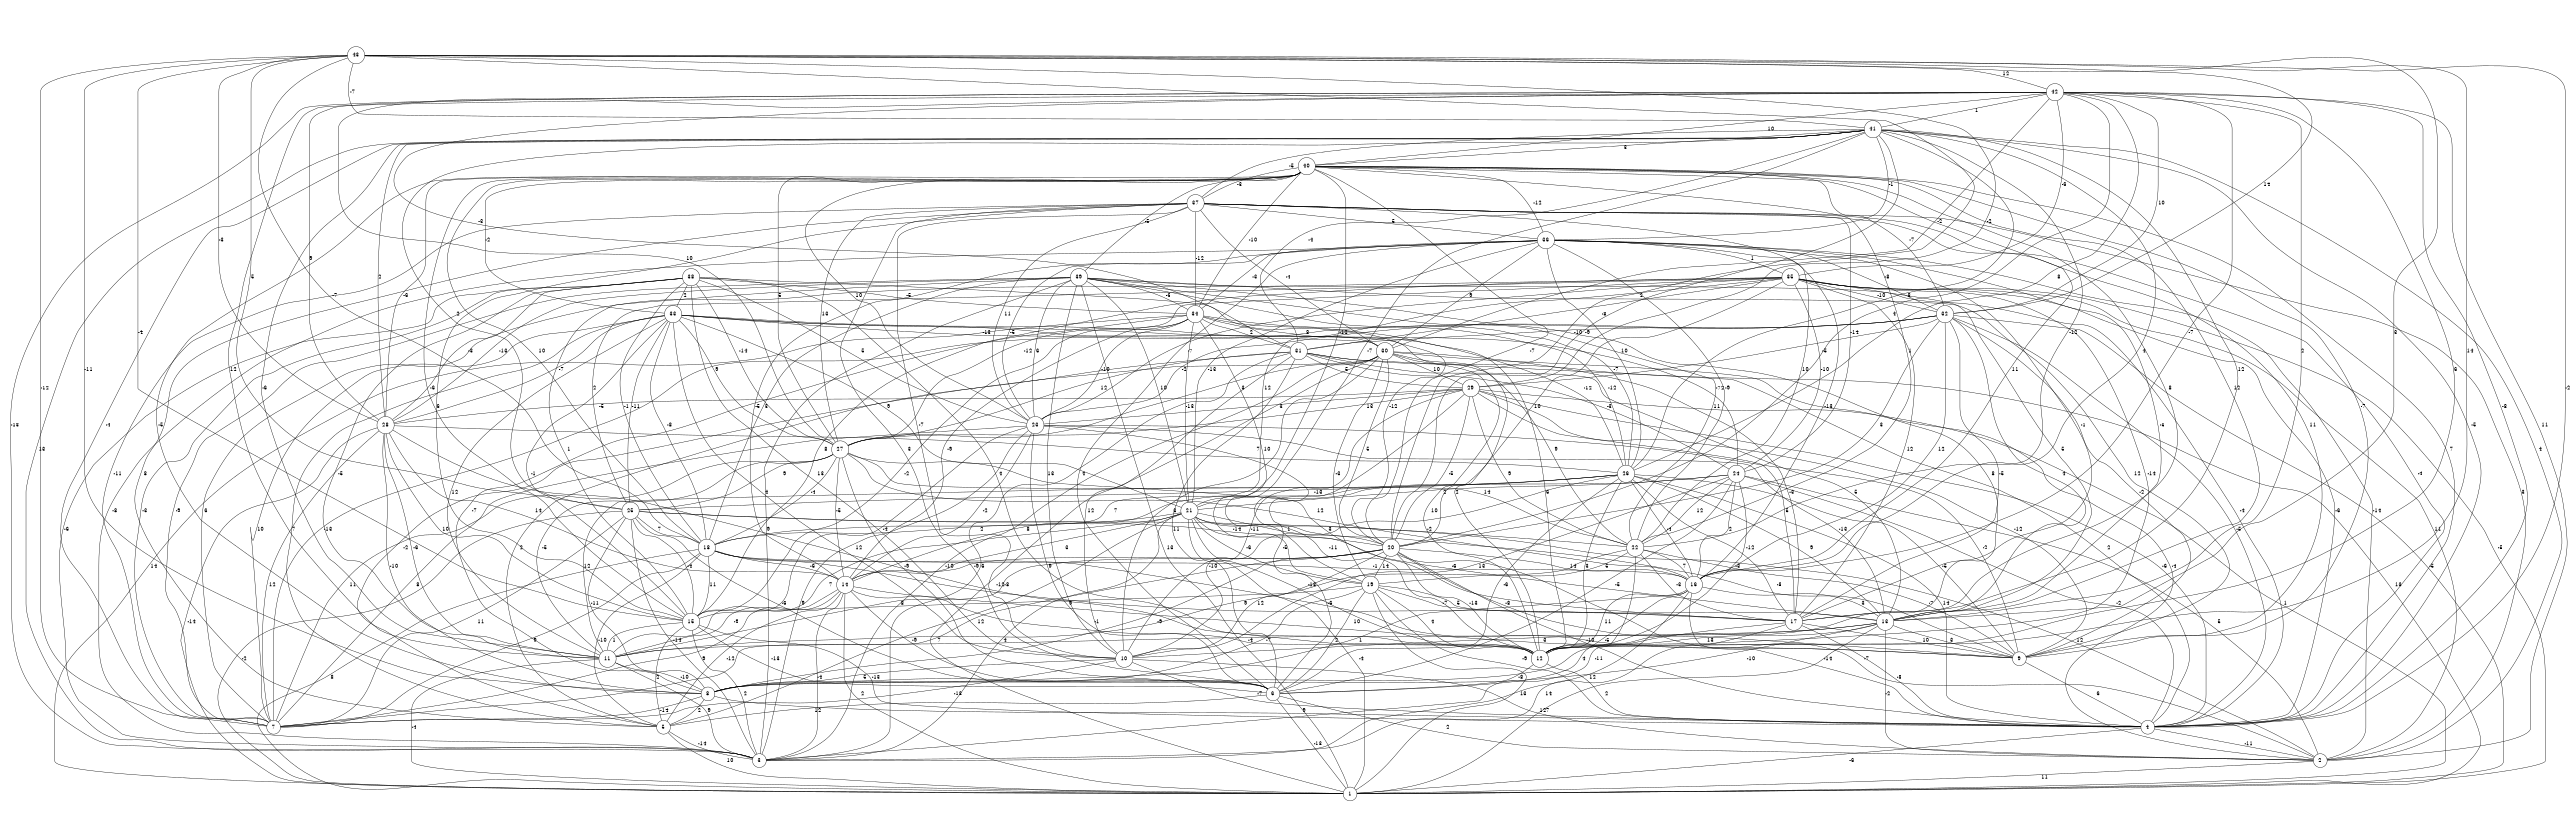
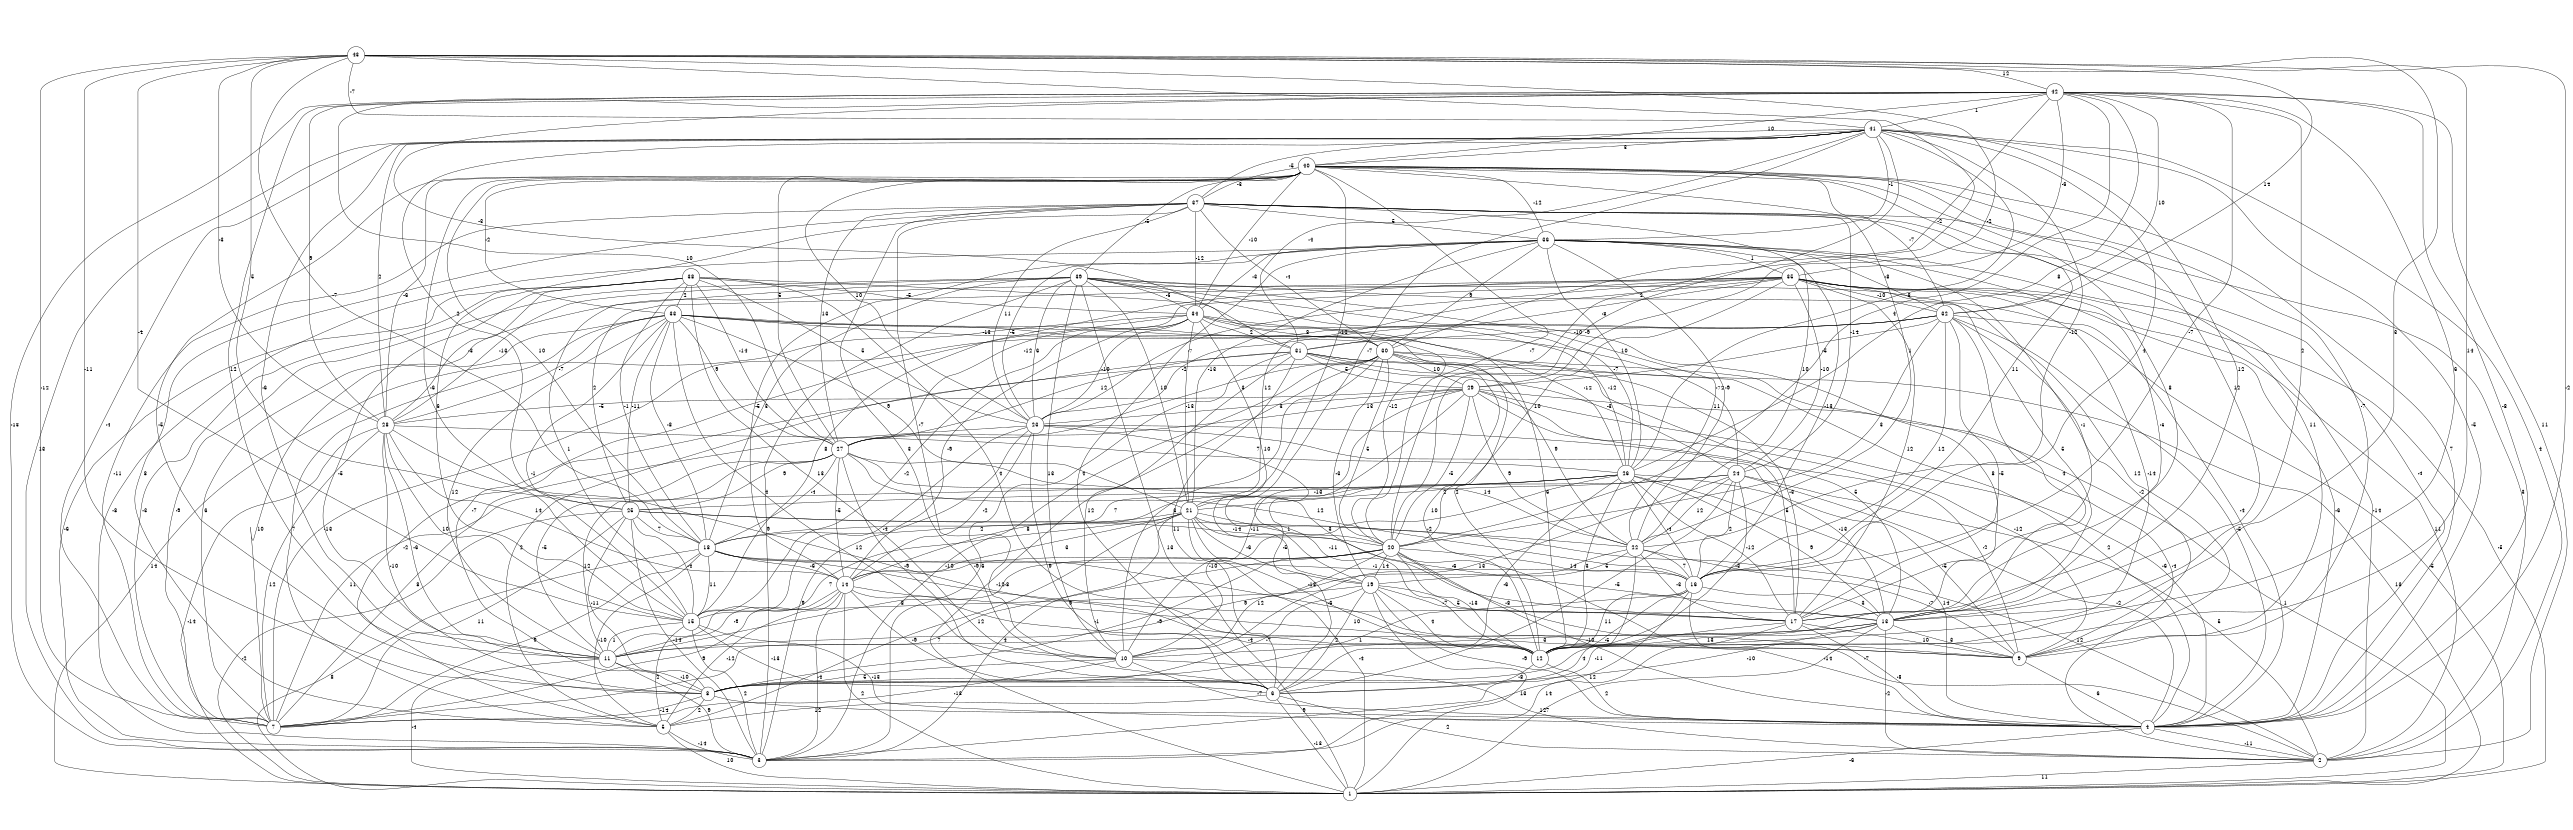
edge "21" -- "9": removed, label "-8"
edge "25" -- "6": removed, label "-6"
